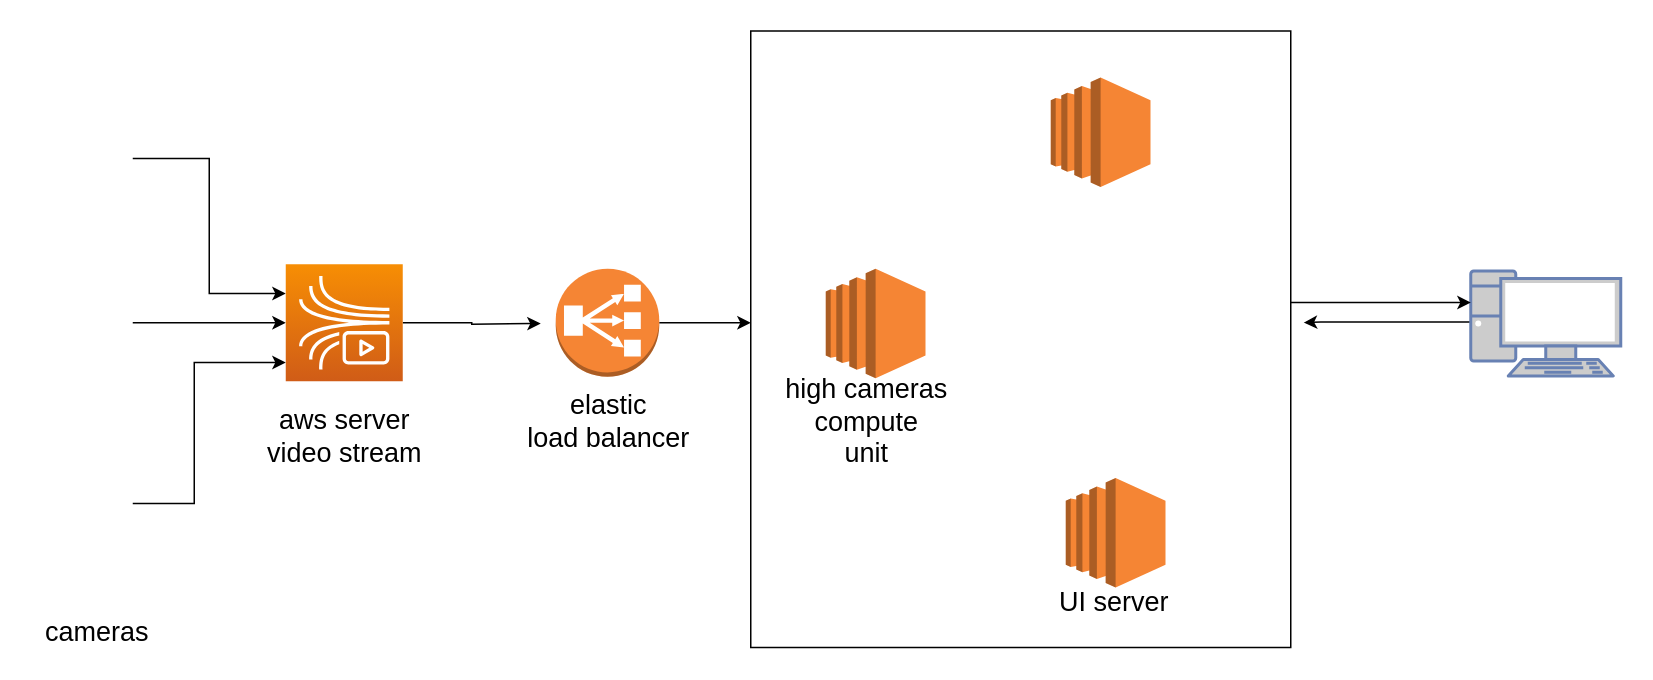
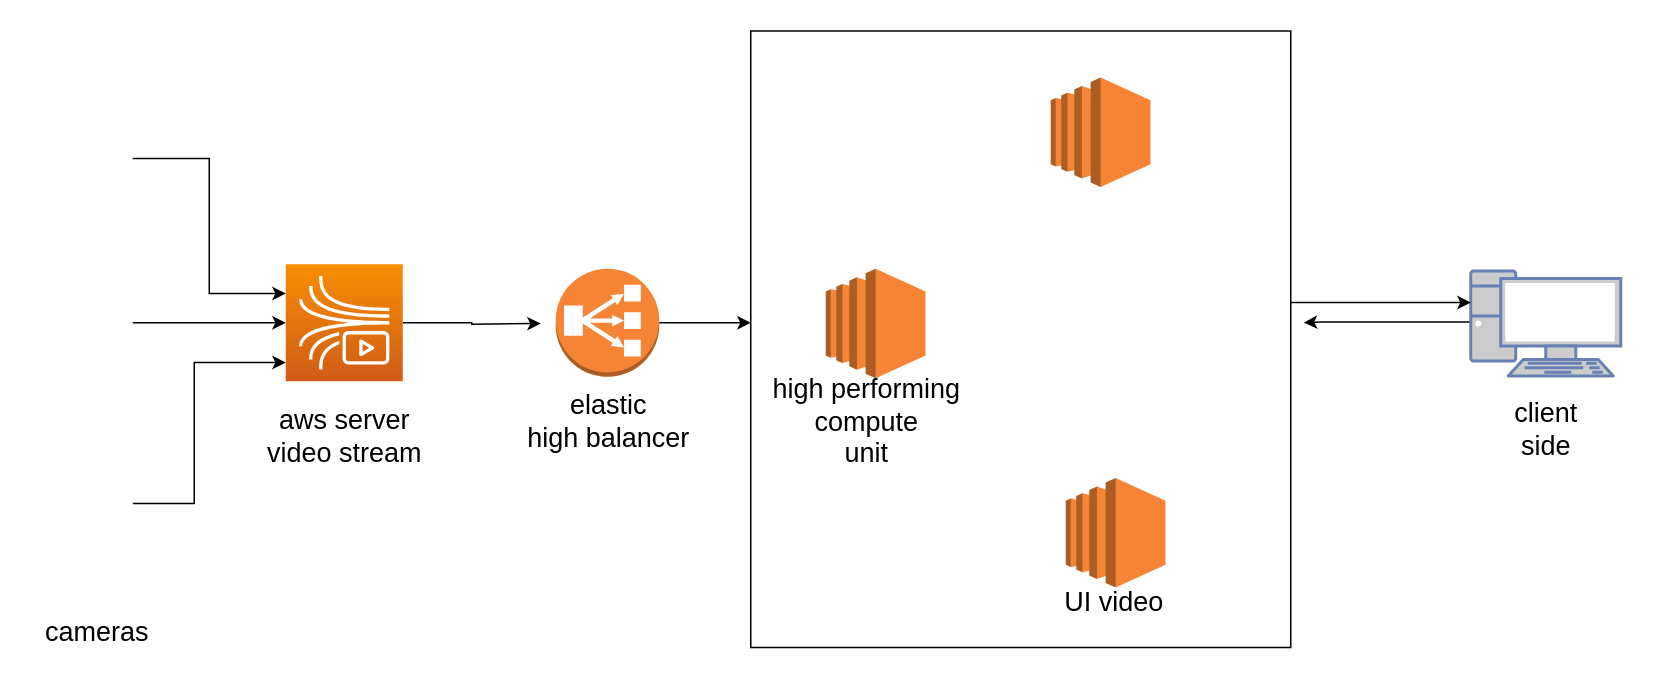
node "elastic load balancer": label "elastic load balancer" -> "elastic high balancer"
node "high cameras compute unit": label "high cameras compute unit" -> "high performing compute unit"
node "client side": added
node "UI server": label "UI server" -> "UI video"
